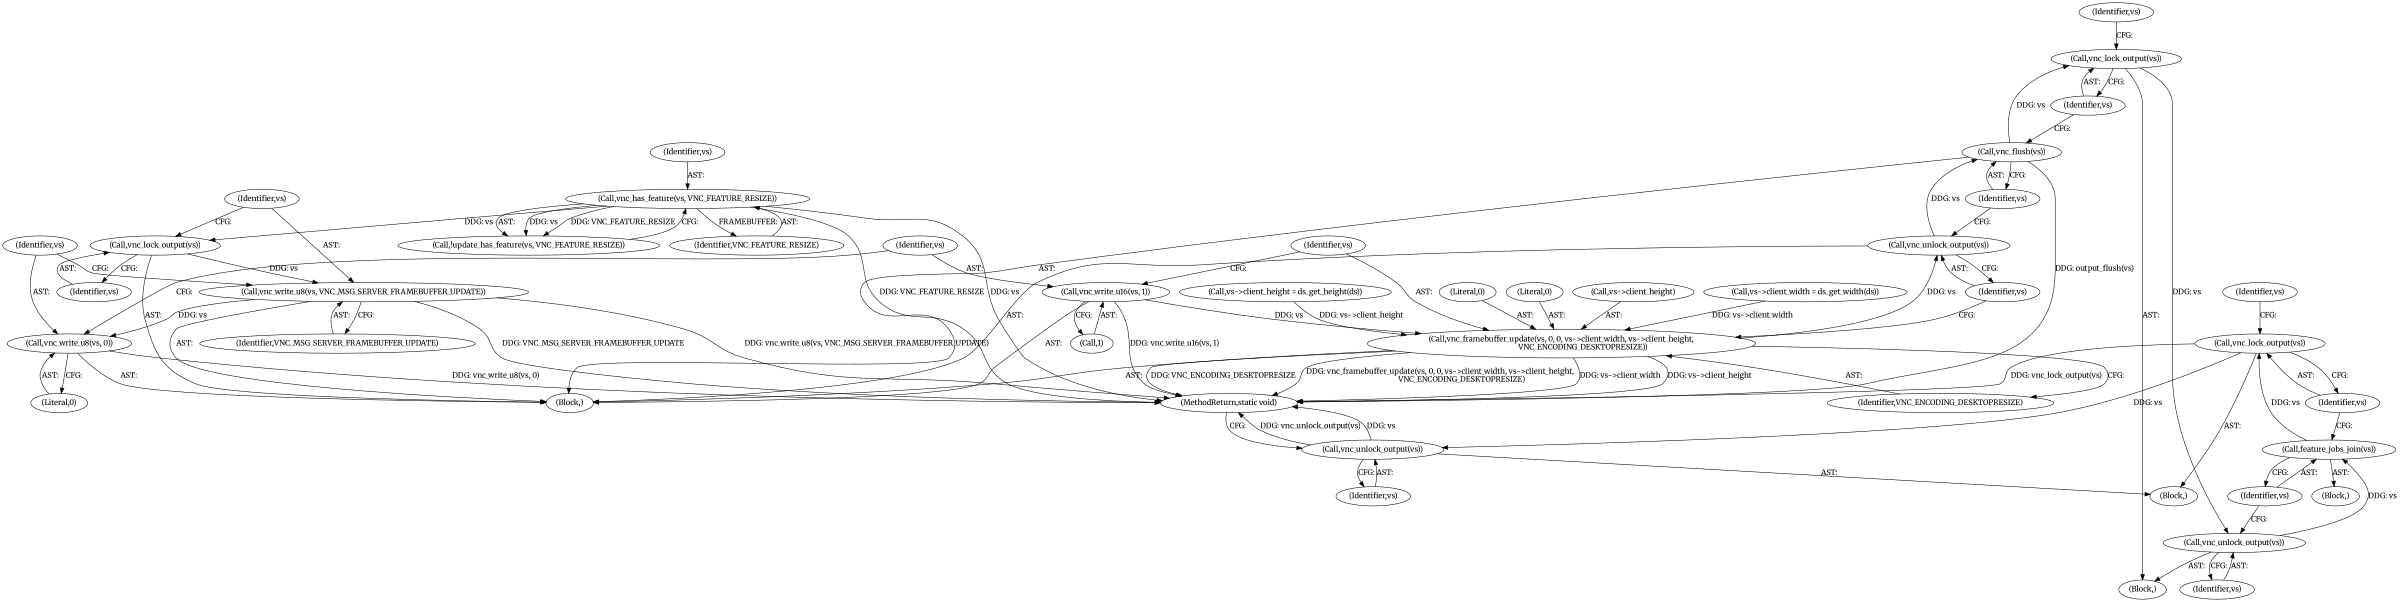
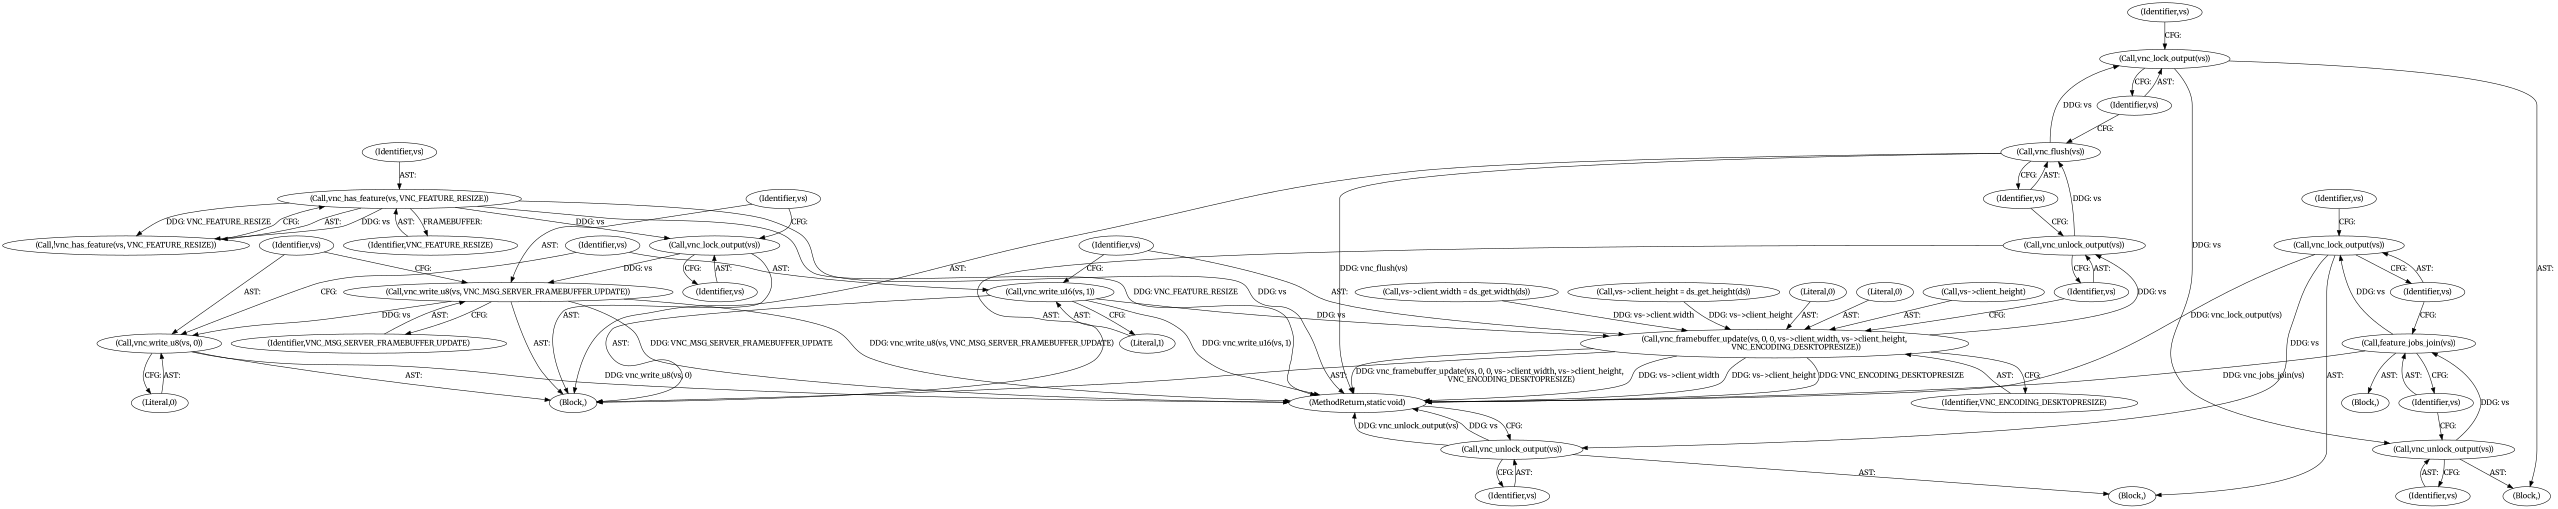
node "(Call,!update_has_feature(vs, VNC_FEATURE_RESIZE))": label "(Call,!update_has_feature(vs, VNC_FEATURE_RESIZE))" -> "(Call,!vnc_has_feature(vs, VNC_FEATURE_RESIZE))"
edge "(Call,vnc_flush(vs))" -> "(MethodReturn,static void)": label "DDG: output_flush(vs)" -> "DDG: vnc_flush(vs)"
node "(Call,1)": label "(Call,1)" -> "(Literal,1)"
edge "(Call,feature_jobs_join(vs))" -> "(MethodReturn,static void)": added, label "DDG: vnc_jobs_join(vs)"
